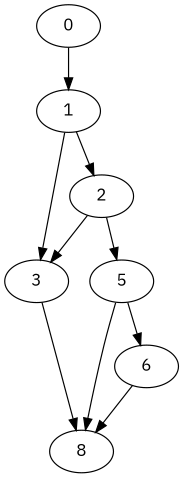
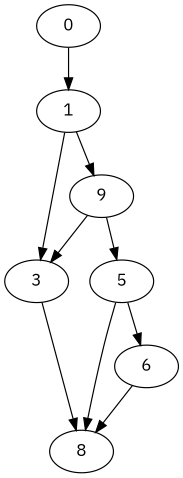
node "2": label "2" -> "9"
